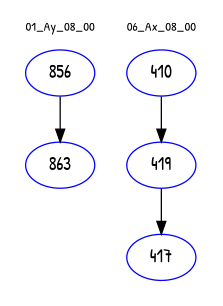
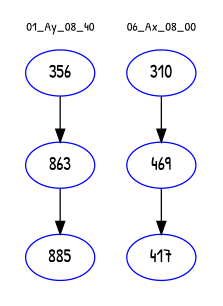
cluster "01_Ay_08_00": label "01_Ay_08_00" -> "01_Ay_08_40"
node "856": label "856" -> "356"
node "410": label "410" -> "310"
node "419": label "419" -> "469"
node "885": added
